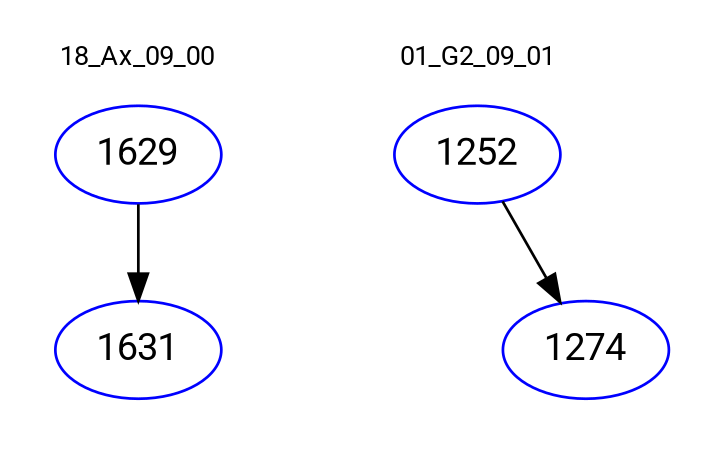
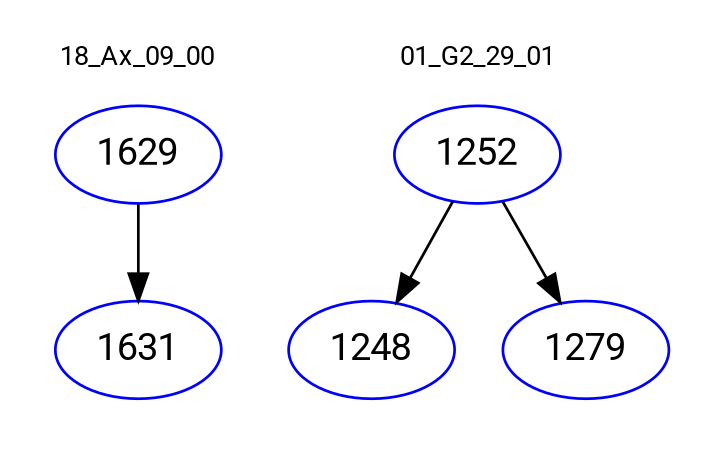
cluster "01_G2_09_01": label "01_G2_09_01" -> "01_G2_29_01"
node "1248": added
node "1274": label "1274" -> "1279"
